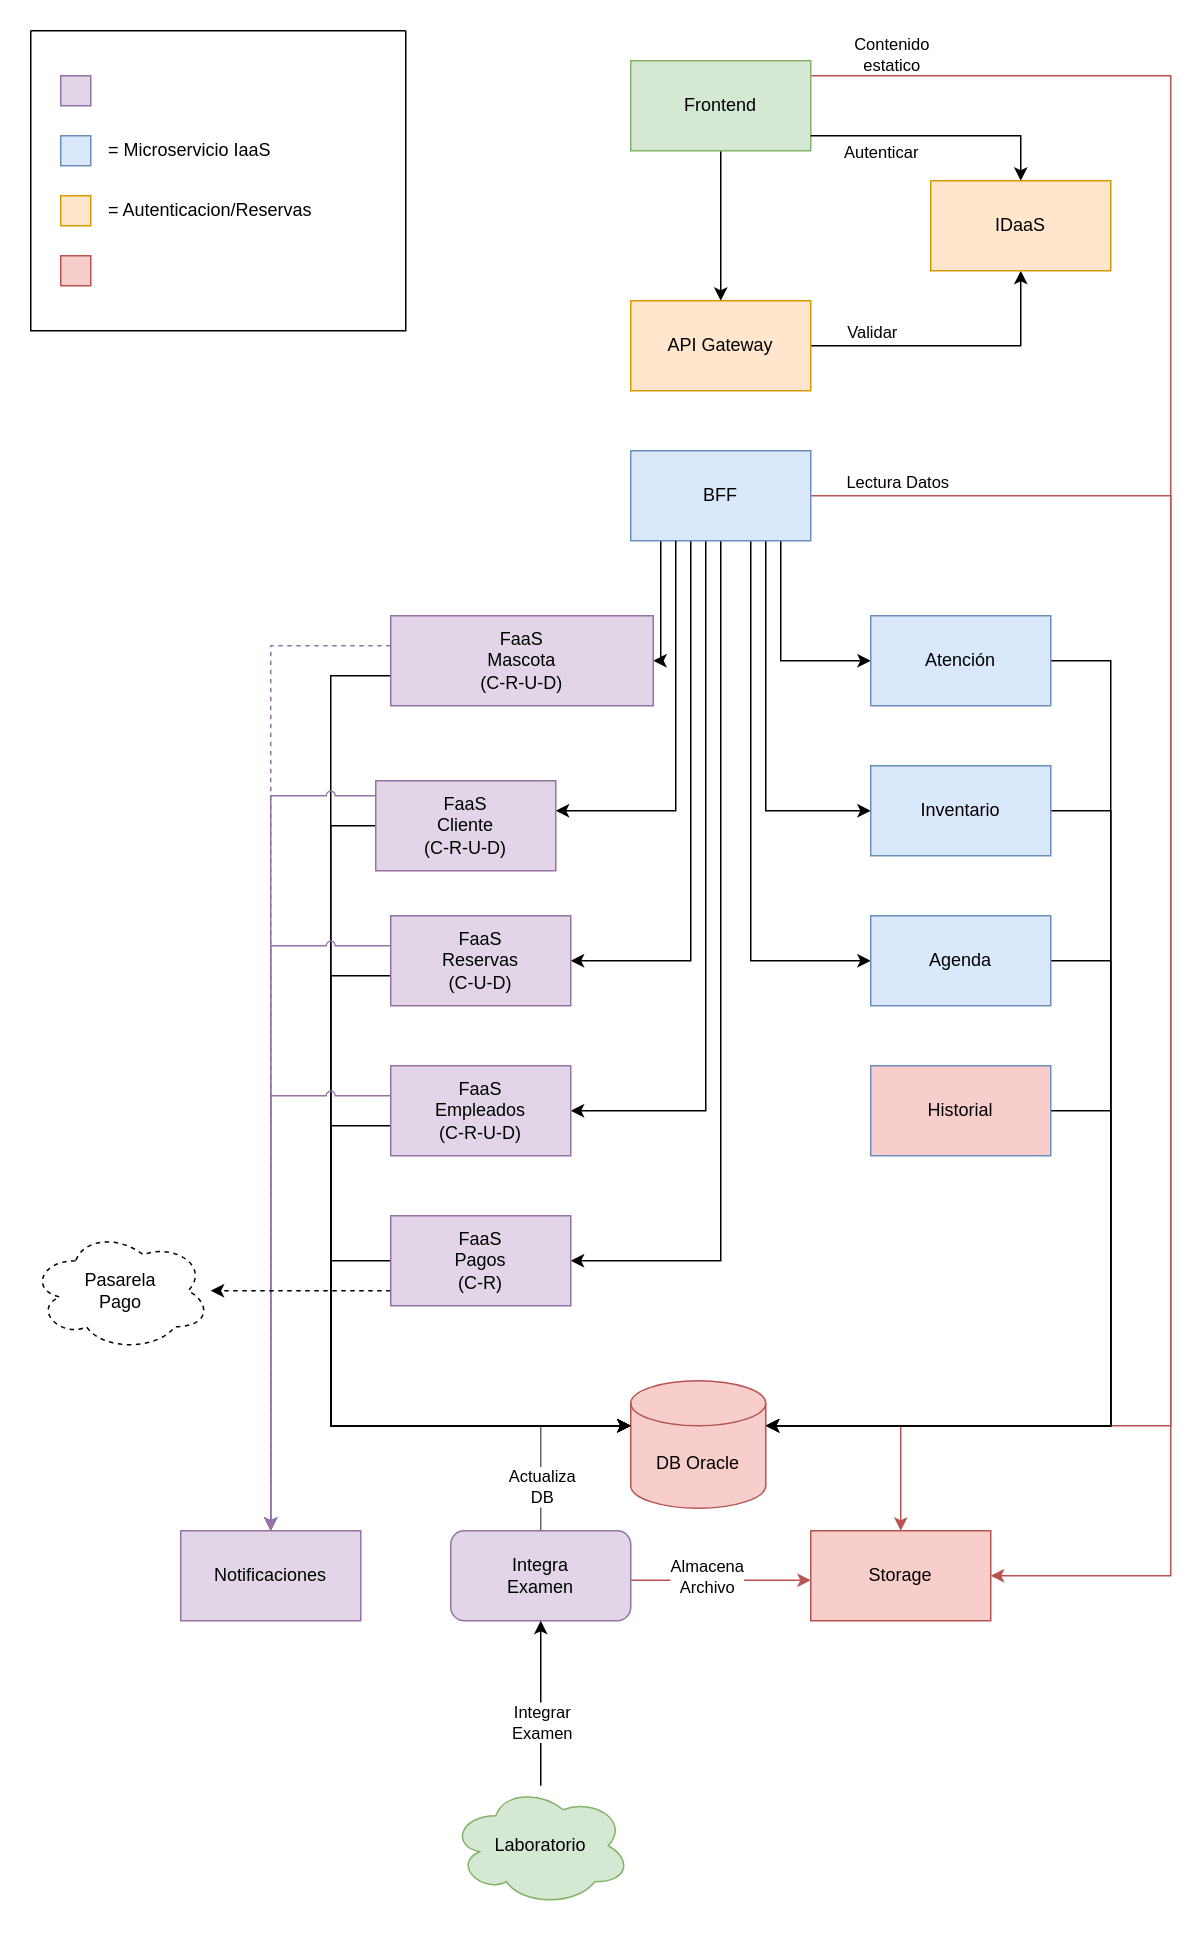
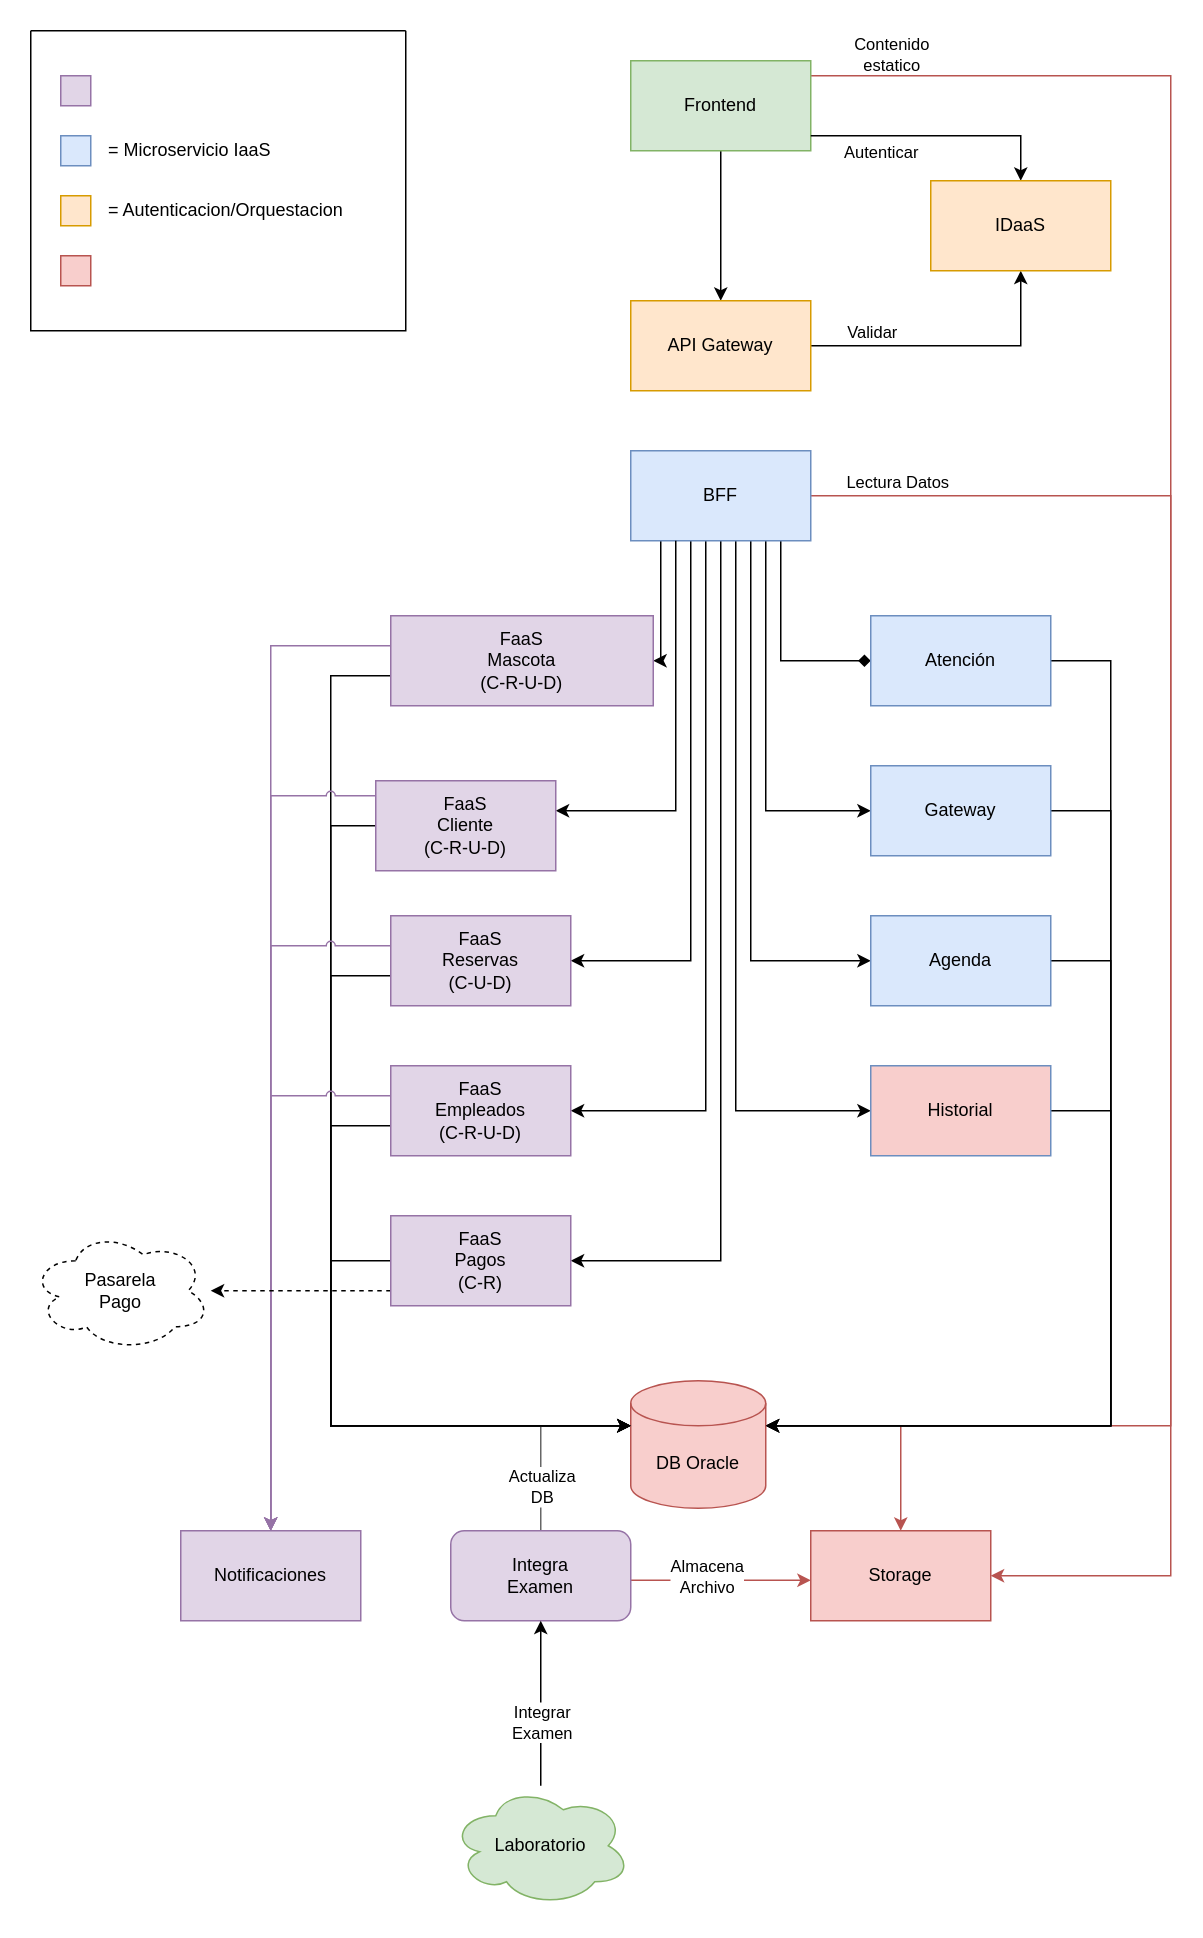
node "= Autenticacion/Reservas": label "= Autenticacion/Reservas" -> "= Autenticacion/Orquestacion"
edge "FaaS Mascota (C-R-U-D)" -> "Notificaciones": style dashed -> solid
edge "BFF" -> "Atención": arrowhead classic -> diamond
node "Inventario": label "Inventario" -> "Gateway"
edge "BFF" -> "Historial": added
